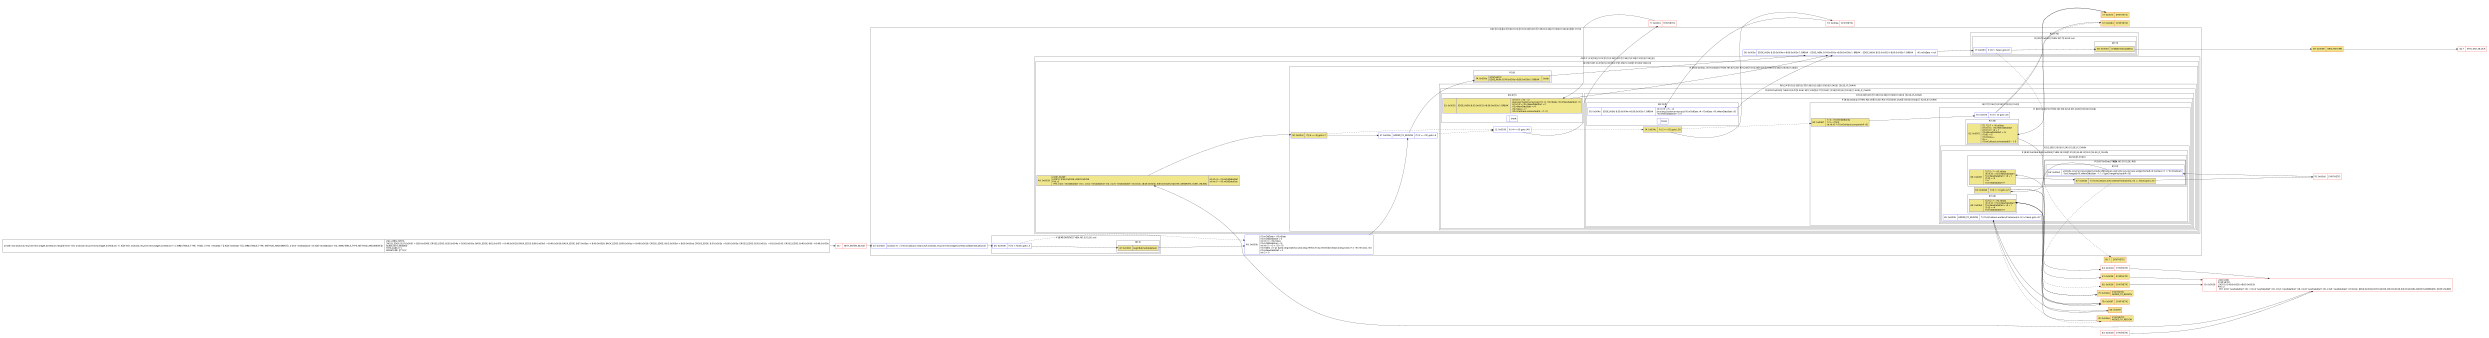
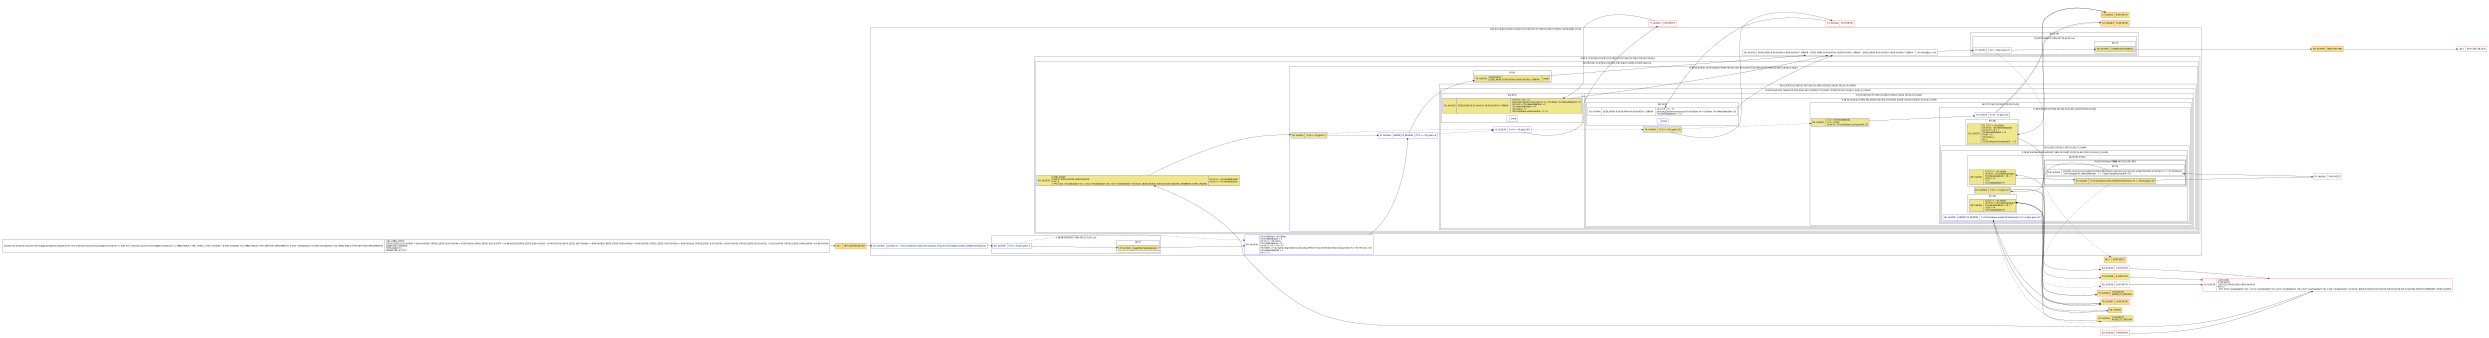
node "43: ?": fillcolor white -> khaki
node "82: 0x0028": fillcolor khaki -> white
